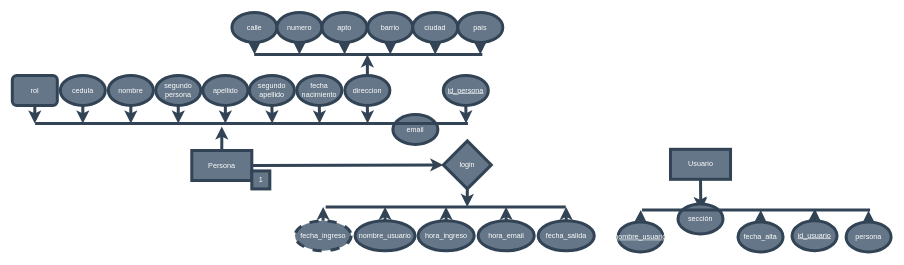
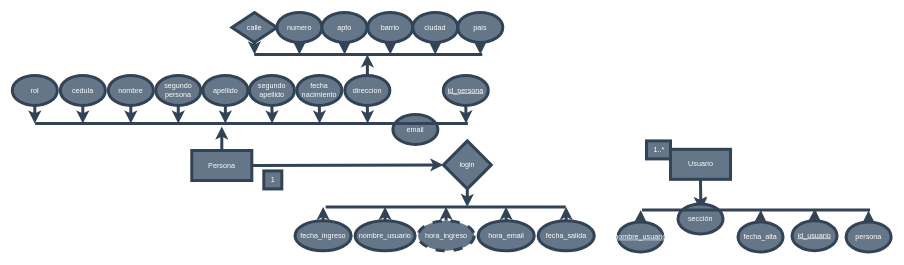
node "calle": shape ellipse -> diamond
node "rol": shape rounded rectangle -> ellipse
node "1..*": added
node "1": moved (261, 180) -> (273, 180)
node "fecha_ingreso": style dashed -> solid
node "hora_ingreso": style solid -> dashed
